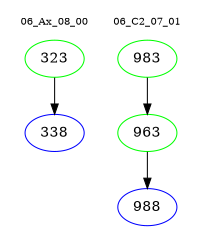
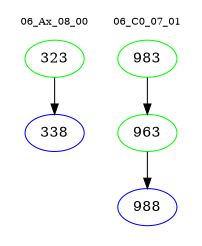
cluster "06_C2_07_01": label "06_C2_07_01" -> "06_C0_07_01"
